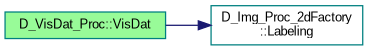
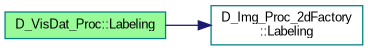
node "D_VisDat_Proc::VisDat": label "D_VisDat_Proc::VisDat" -> "D_VisDat_Proc::Labeling"
